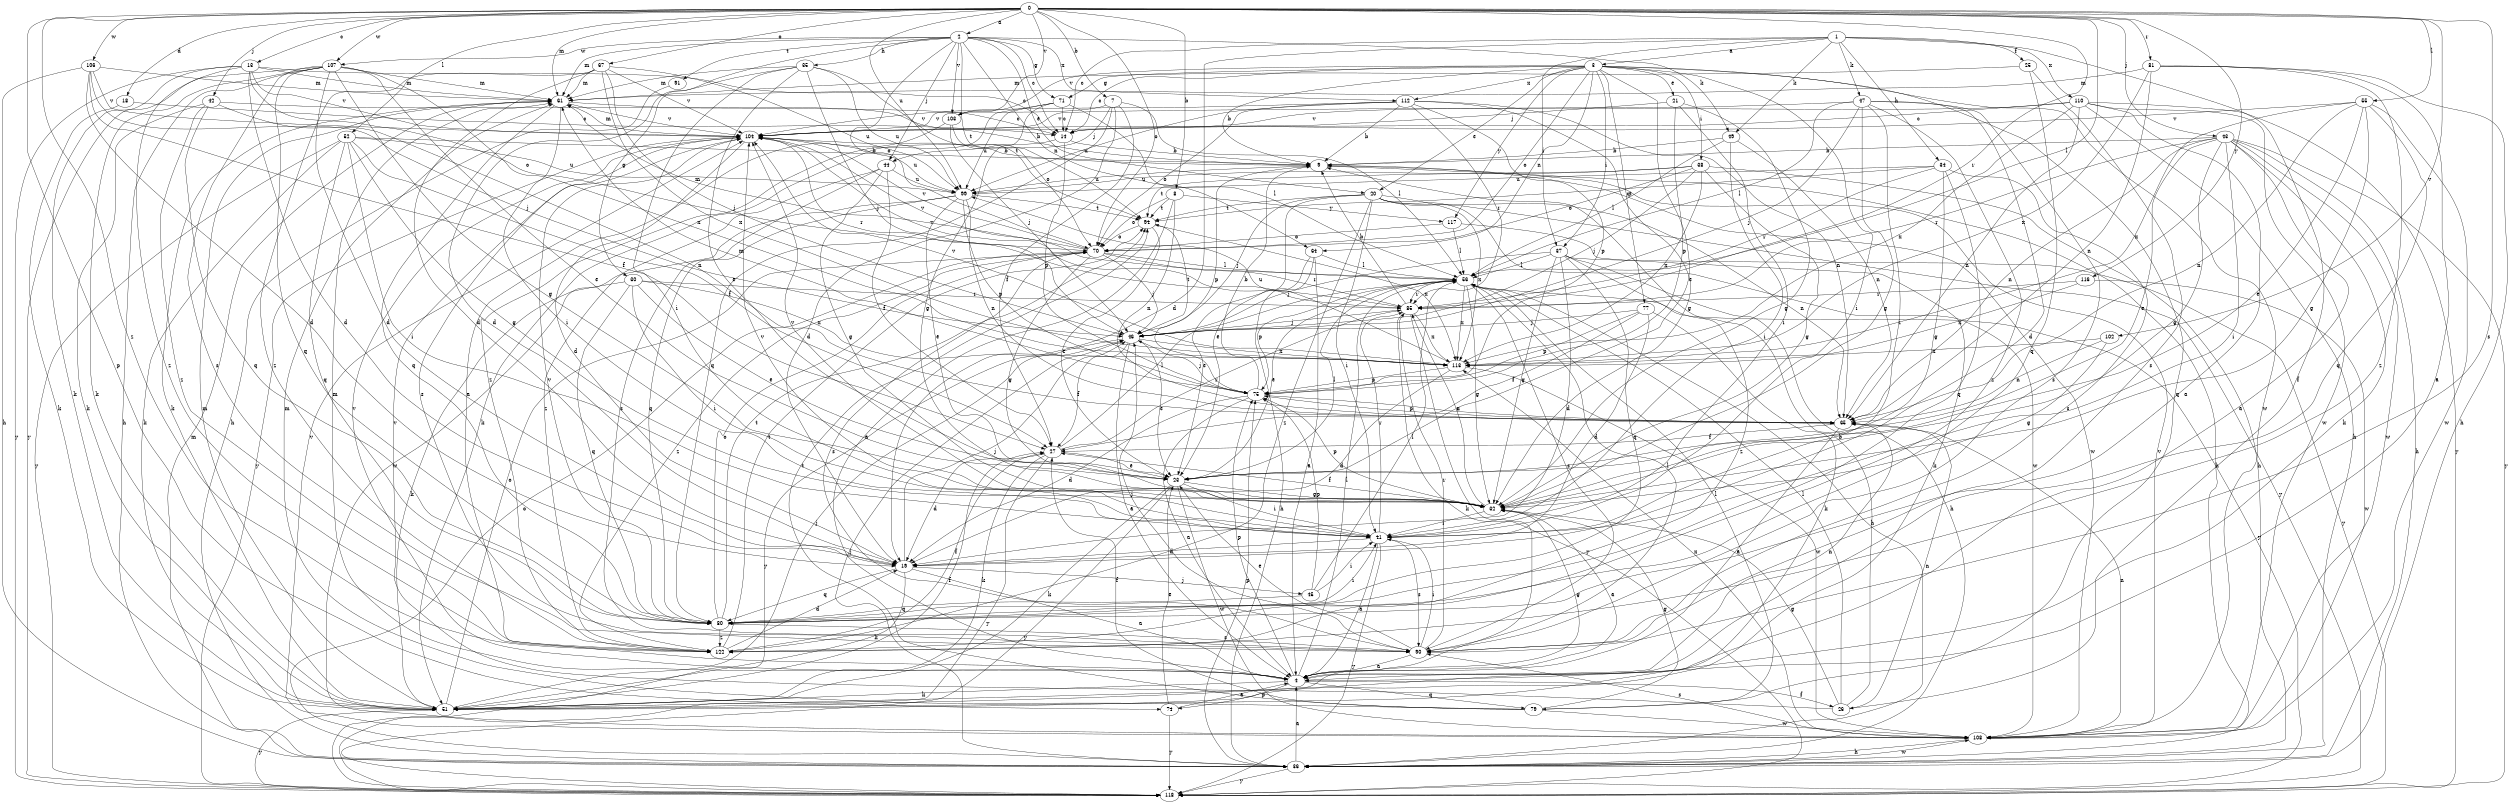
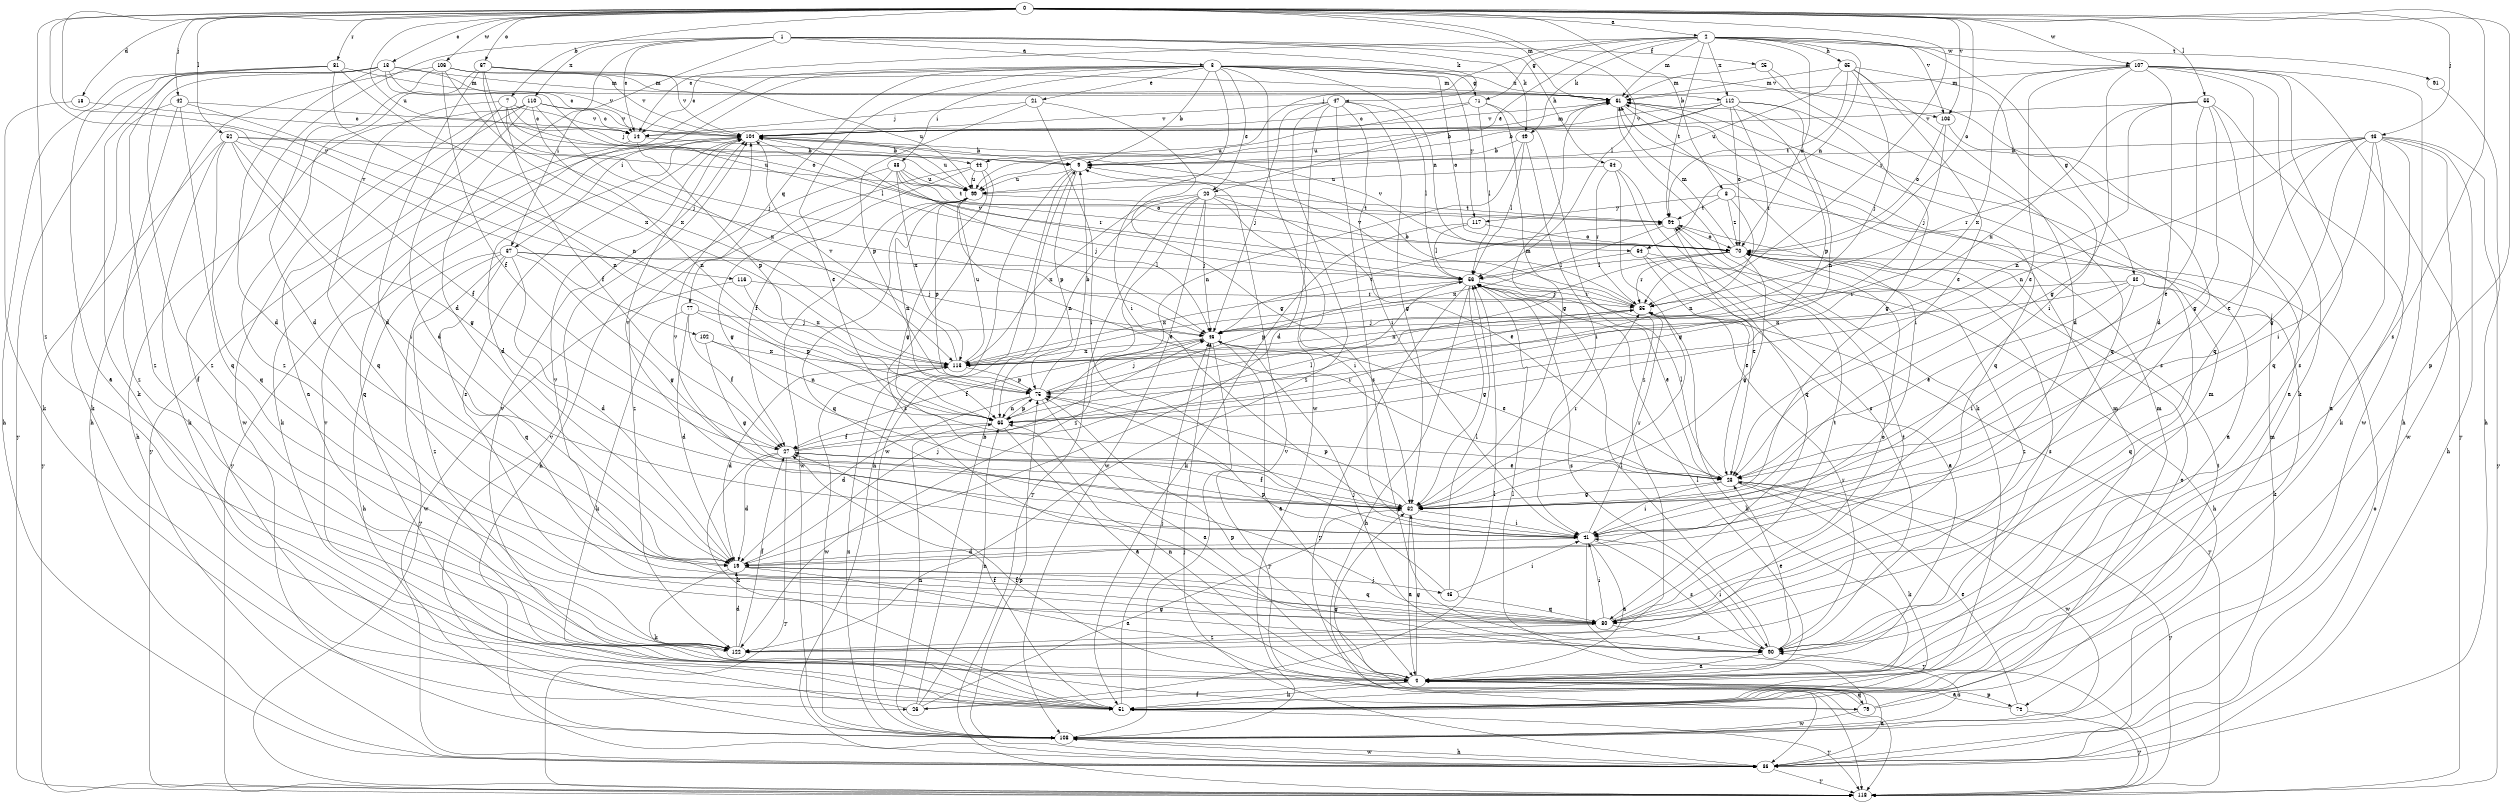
edge "34" -> "94": removed, label "t"
edge "8" -> "70": label "o" -> "z"
